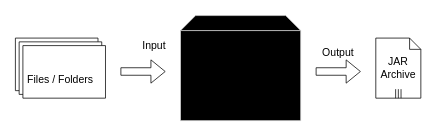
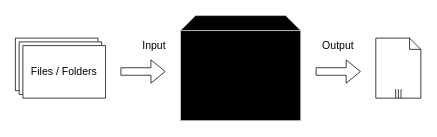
node "Output": moved (338, 53) -> (338, 45)
node "JAR Archive": removed
node "Files / Folders": moved (60, 79) -> (64, 72)
